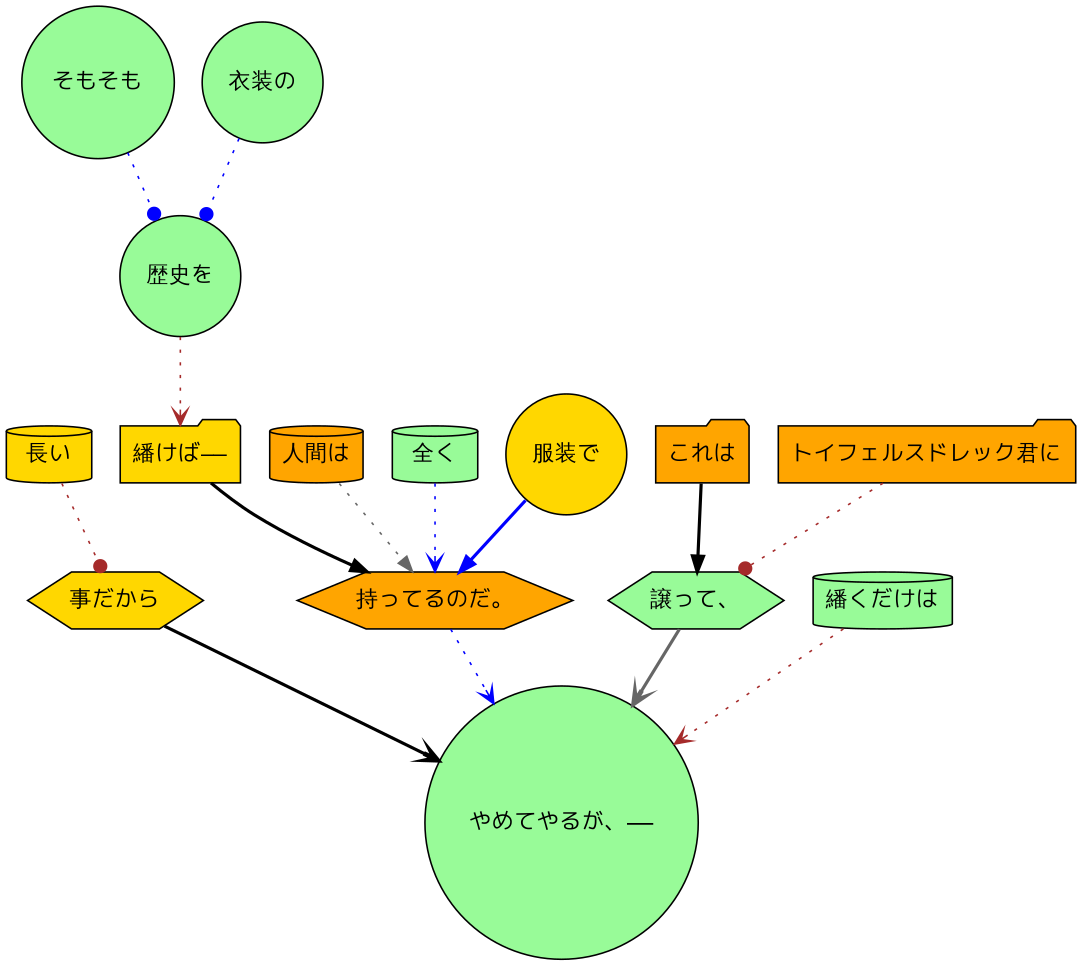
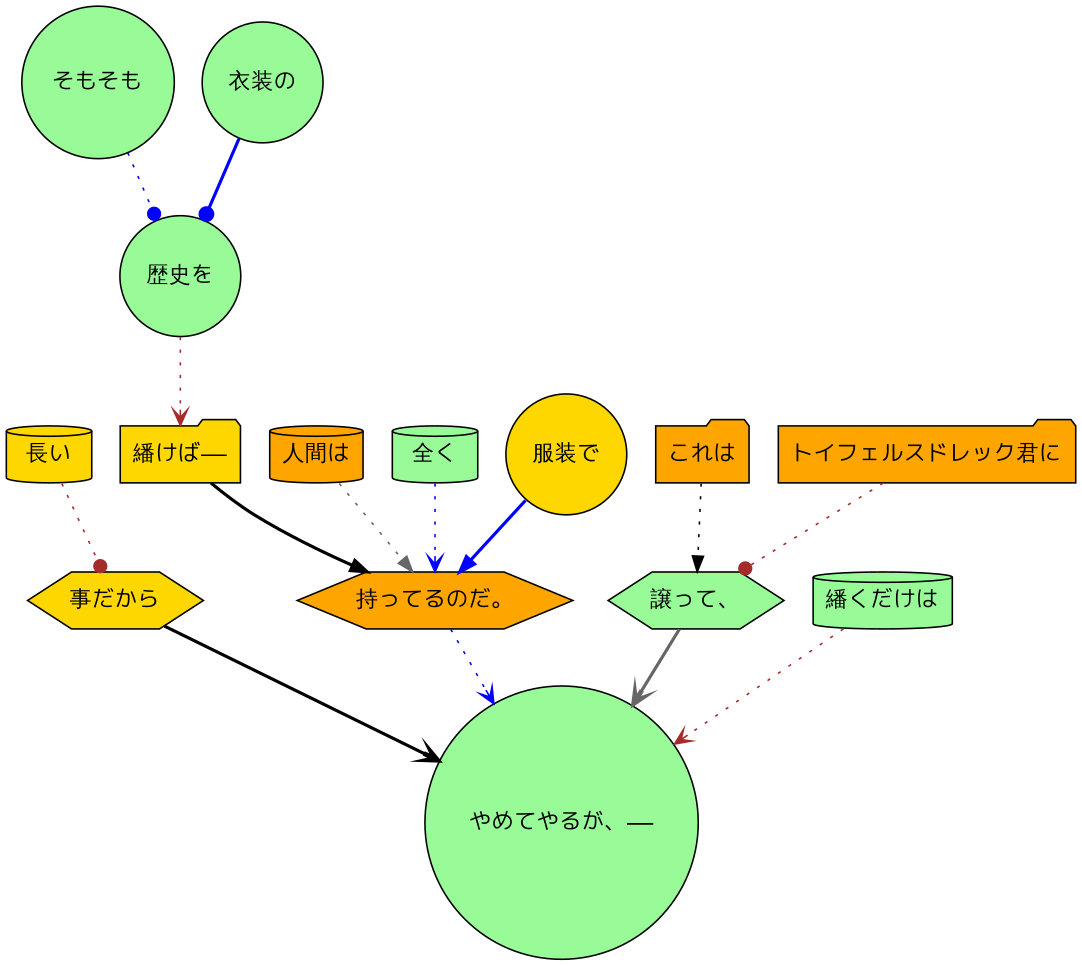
edge "衣装の" -> "歴史を": style dotted -> bold
edge "これは" -> "譲って、": style bold -> dotted
